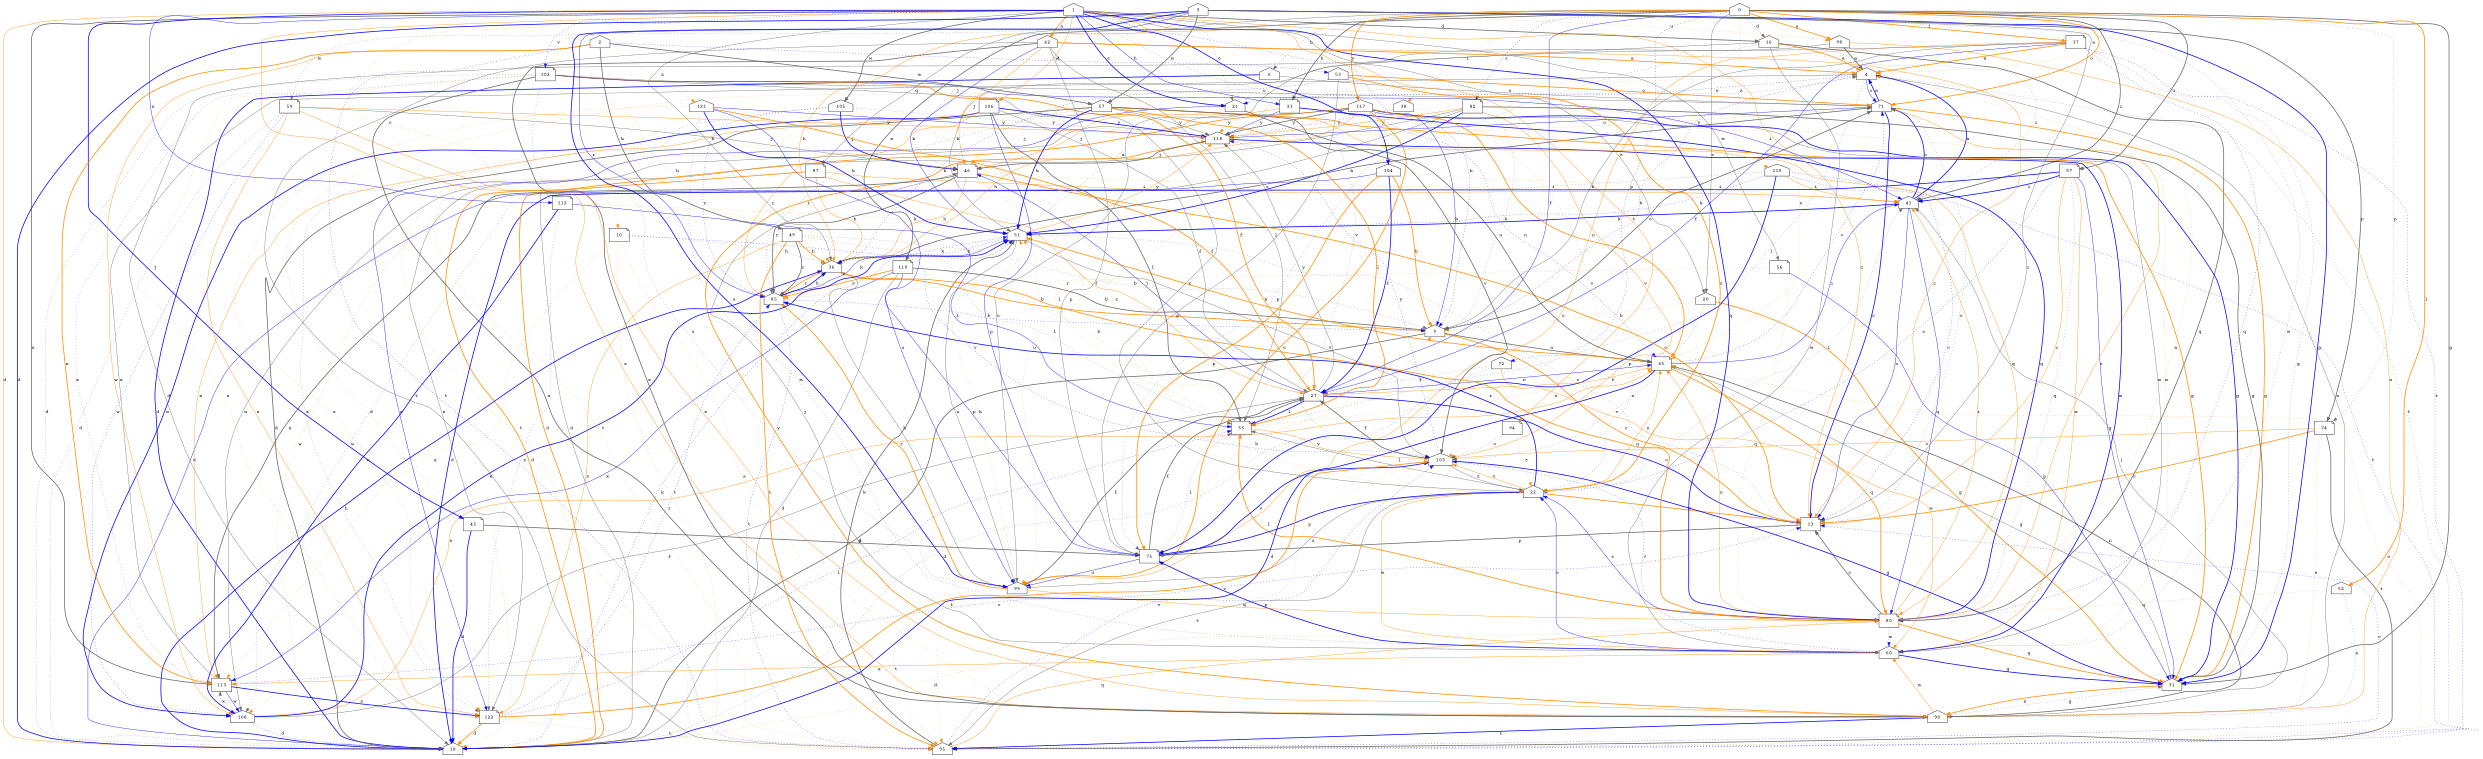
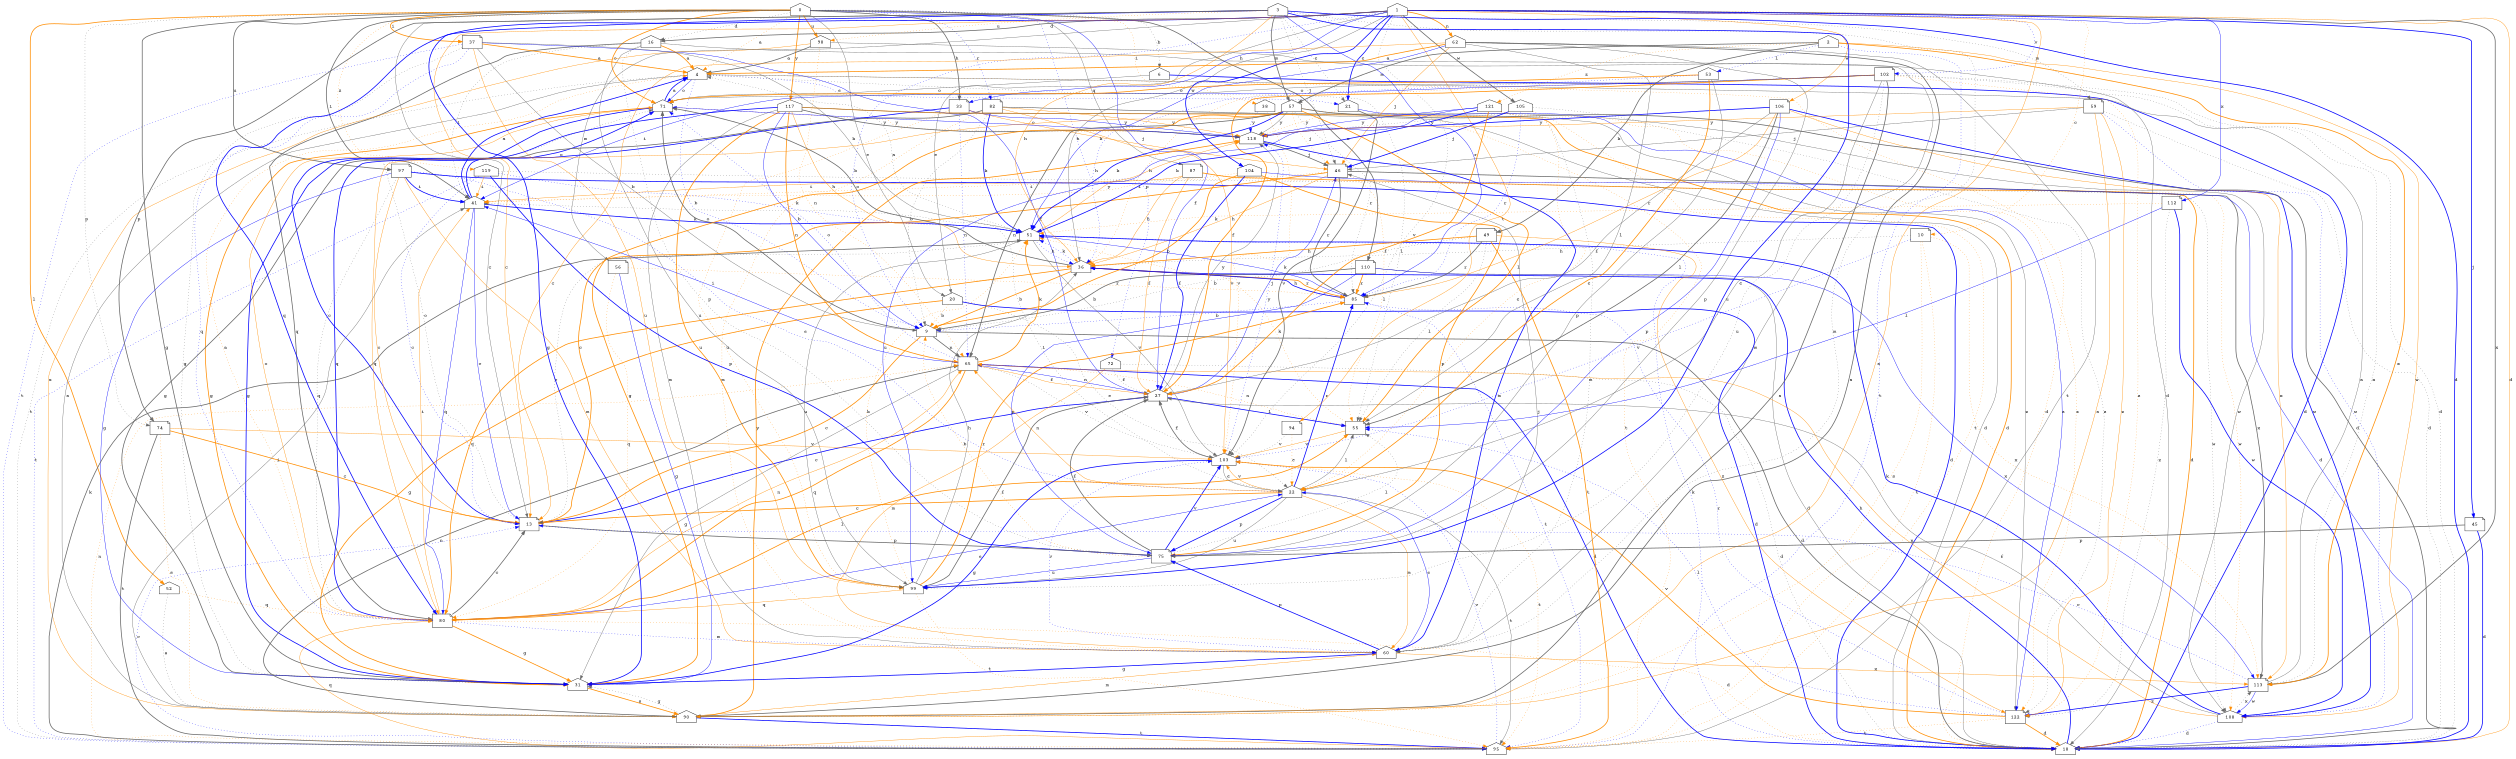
edge "20" -> "18": added, label "d"
